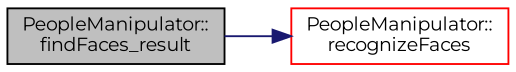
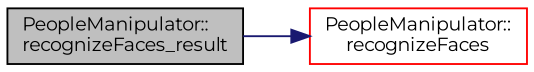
node "PeopleManipulator:: findFaces_result": label "PeopleManipulator:: findFaces_result" -> "PeopleManipulator:: recognizeFaces_result"
